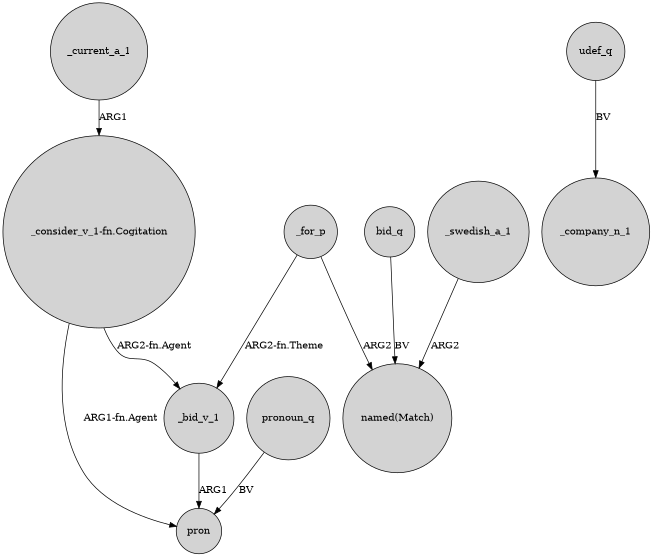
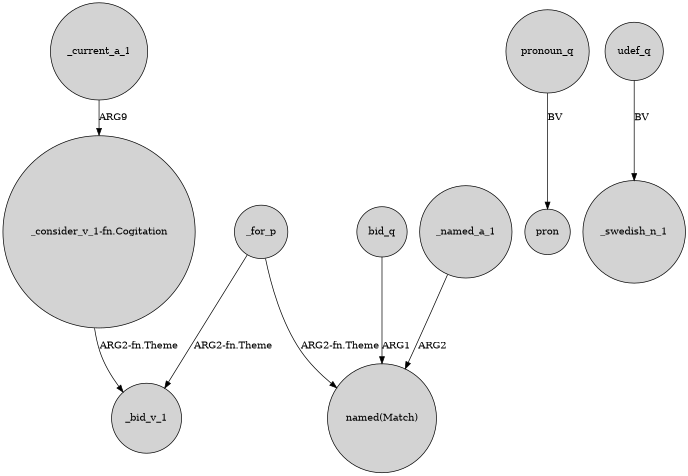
edge "_current_a_1" -> "_consider_v_1-fn.Cogitation": label "ARG1" -> "ARG9"
node "_swedish_a_1": label "_swedish_a_1" -> "_named_a_1"
node "_company_n_1": label "_company_n_1" -> "_swedish_n_1"
edge "_consider_v_1-fn.Cogitation" -> "_bid_v_1": label "ARG2-fn.Agent" -> "ARG2-fn.Theme"
edge "_for_p" -> "named(Match)": label "ARG2" -> "ARG2-fn.Theme"
edge "bid_q" -> "named(Match)": label "BV" -> "ARG1"
edge "_consider_v_1-fn.Cogitation" -> "pron": removed, label "ARG1-fn.Agent"
edge "_bid_v_1" -> "pron": removed, label "ARG1"
